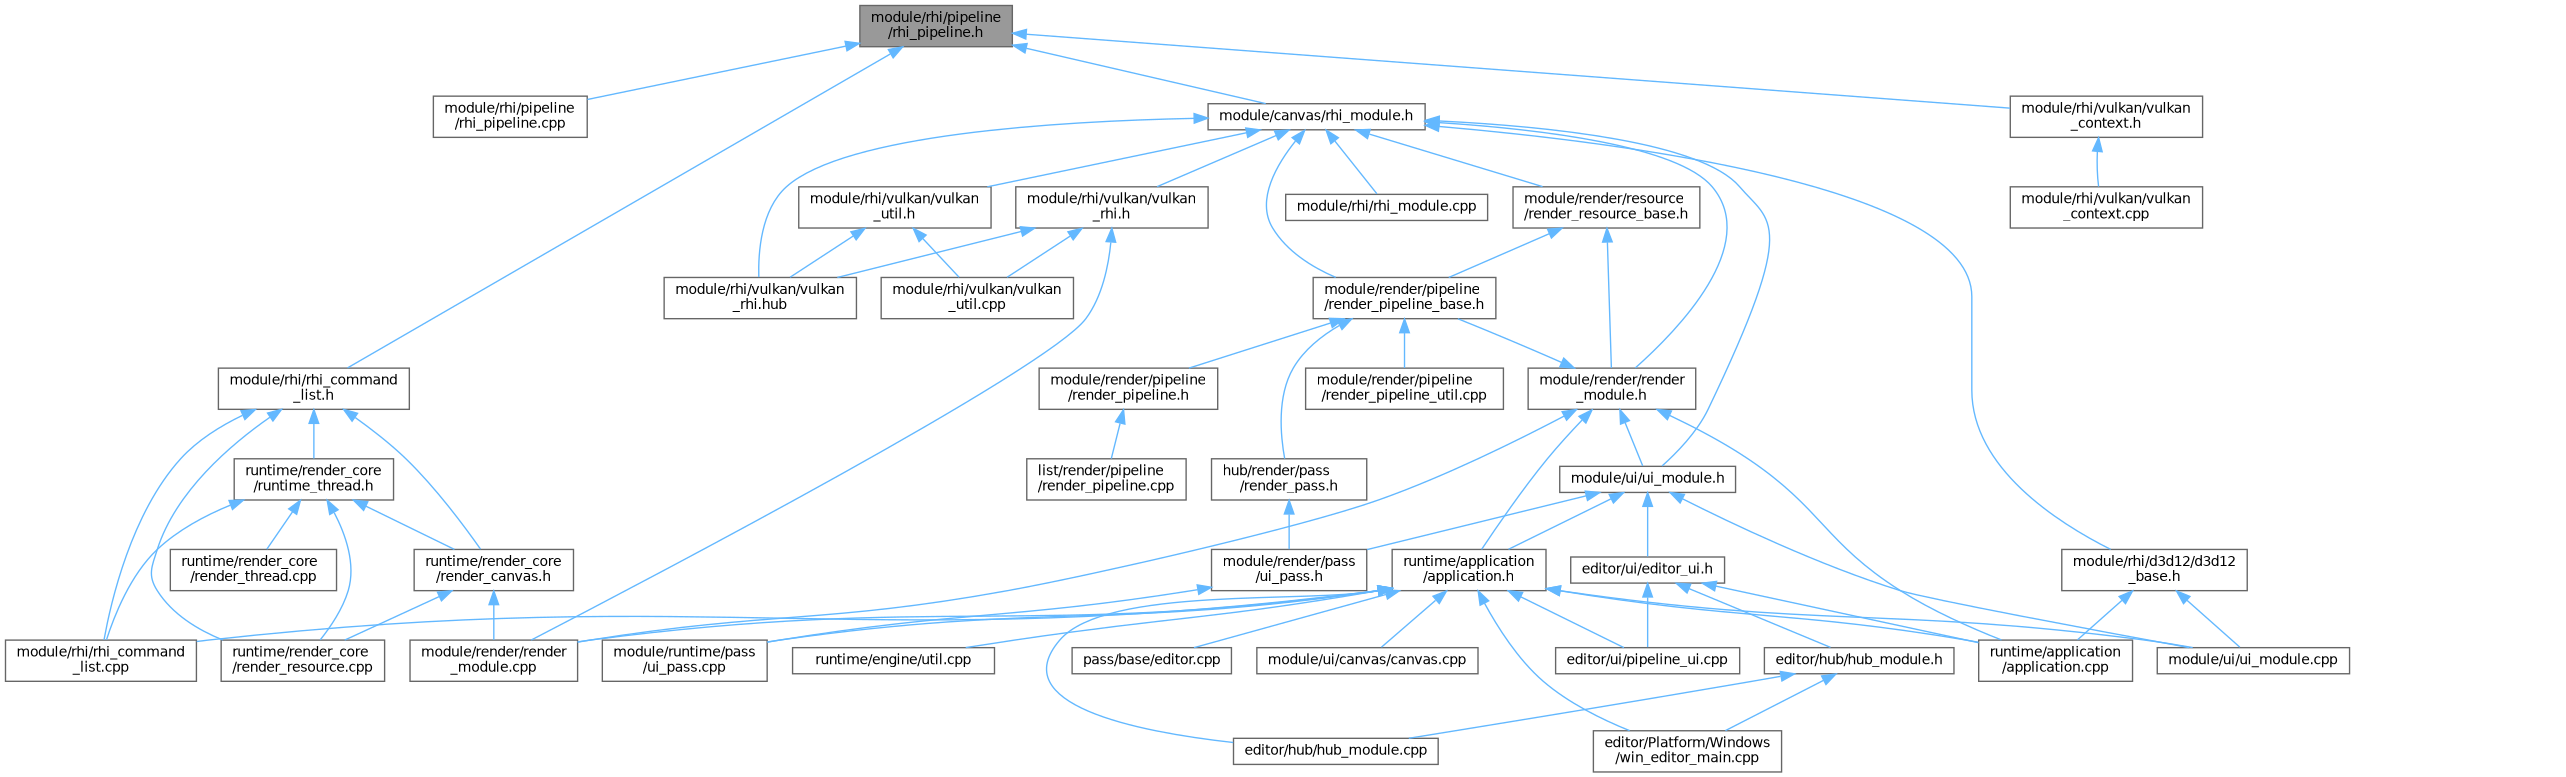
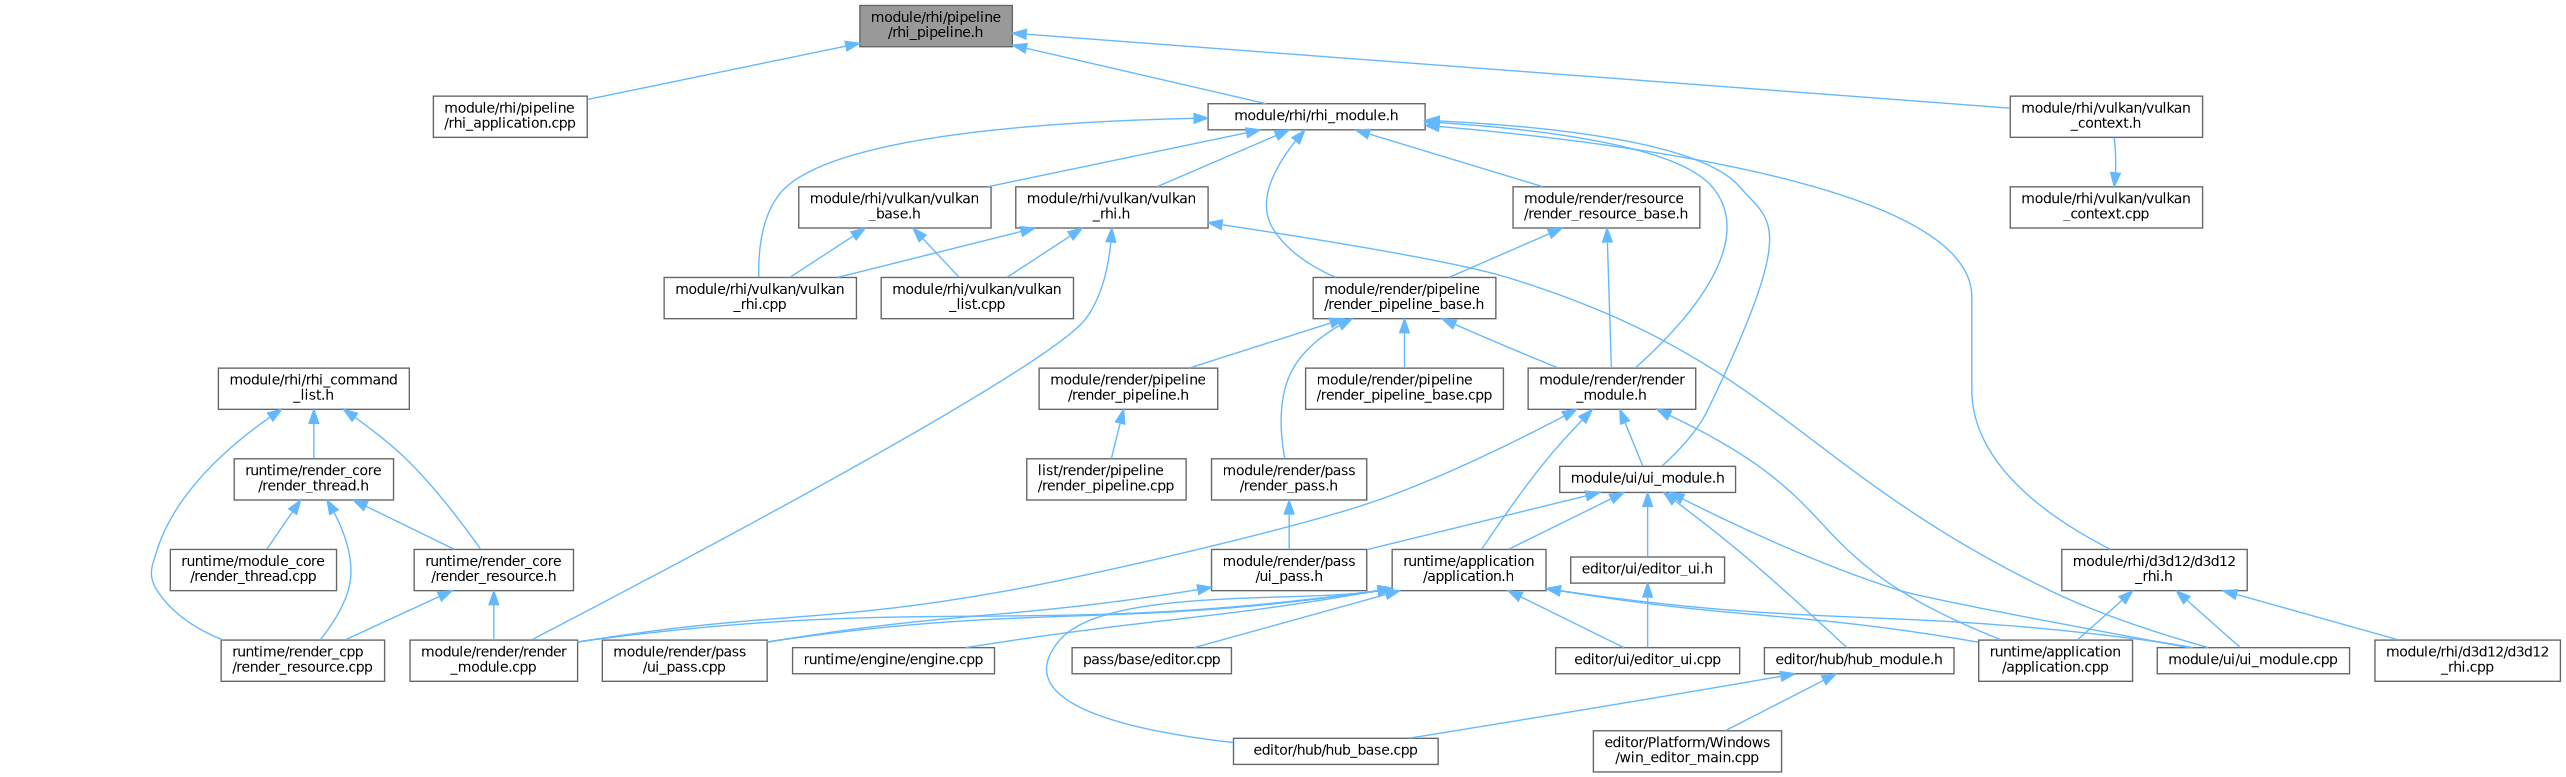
node "module/rhi/pipeline /rhi_pipeline.cpp": label "module/rhi/pipeline /rhi_pipeline.cpp" -> "module/rhi/pipeline /rhi_application.cpp"
node "module/canvas/rhi_module.h": label "module/canvas/rhi_module.h" -> "module/rhi/rhi_module.h"
edge "module/rhi/vulkan/vulkan _context.cpp" -> "module/rhi/vulkan/vulkan _context.h": reversed
node "module/rhi/vulkan/vulkan _util.h": label "module/rhi/vulkan/vulkan _util.h" -> "module/rhi/vulkan/vulkan _base.h"
node "module/rhi/rhi_module.cpp": removed
edge "module/rhi/rhi_command _list.h" -> "module/rhi/pipeline /rhi_pipeline.h": removed
node "module/rhi/vulkan/vulkan _rhi.hub": label "module/rhi/vulkan/vulkan _rhi.hub" -> "module/rhi/vulkan/vulkan _rhi.cpp"
node "module/rhi/vulkan/vulkan _util.cpp": label "module/rhi/vulkan/vulkan _util.cpp" -> "module/rhi/vulkan/vulkan _list.cpp"
edge "module/render/pipeline /render_pipeline_base.h" -> "module/render/render _module.h": reversed
edge "module/ui/ui_module.cpp" -> "module/rhi/vulkan/vulkan _rhi.h": added
node "module/render/pipeline /render_pipeline_util.cpp": label "module/render/pipeline /render_pipeline_util.cpp" -> "module/render/pipeline /render_pipeline_base.cpp"
node "runtime/render_core /runtime_thread.h": label "runtime/render_core /runtime_thread.h" -> "runtime/render_core /render_thread.h"
node "hub/render/pass /render_pass.h": label "hub/render/pass /render_pass.h" -> "module/render/pass /render_pass.h"
node "runtime/render_core /render_thread.cpp": label "runtime/render_core /render_thread.cpp" -> "runtime/module_core /render_thread.cpp"
node "runtime/render_core /render_canvas.h": label "runtime/render_core /render_canvas.h" -> "runtime/render_core /render_resource.h"
node "module/rhi/d3d12/d3d12 _base.h": label "module/rhi/d3d12/d3d12 _base.h" -> "module/rhi/d3d12/d3d12 _rhi.h"
edge "runtime/application /application.cpp" -> "editor/ui/editor_ui.h": removed
edge "editor/hub/hub_module.h" -> "editor/ui/editor_ui.h": now "editor/hub/hub_module.h" -> "module/ui/ui_module.h"
node "module/rhi/rhi_command _list.cpp": removed
node "runtime/render_core /render_resource.cpp": label "runtime/render_core /render_resource.cpp" -> "runtime/render_cpp /render_resource.cpp"
node "module/runtime/pass /ui_pass.cpp": label "module/runtime/pass /ui_pass.cpp" -> "module/render/pass /ui_pass.cpp"
node "runtime/engine/util.cpp": label "runtime/engine/util.cpp" -> "runtime/engine/engine.cpp"
node "module/ui/canvas/canvas.cpp": removed
node "editor/ui/pipeline_ui.cpp": label "editor/ui/pipeline_ui.cpp" -> "editor/ui/editor_ui.cpp"
node "module/rhi/d3d12/d3d12 _rhi.cpp": added
edge "editor/Platform/Windows /win_editor_main.cpp" -> "runtime/application /application.h": removed
node "editor/hub/hub_module.cpp": label "editor/hub/hub_module.cpp" -> "editor/hub/hub_base.cpp"
